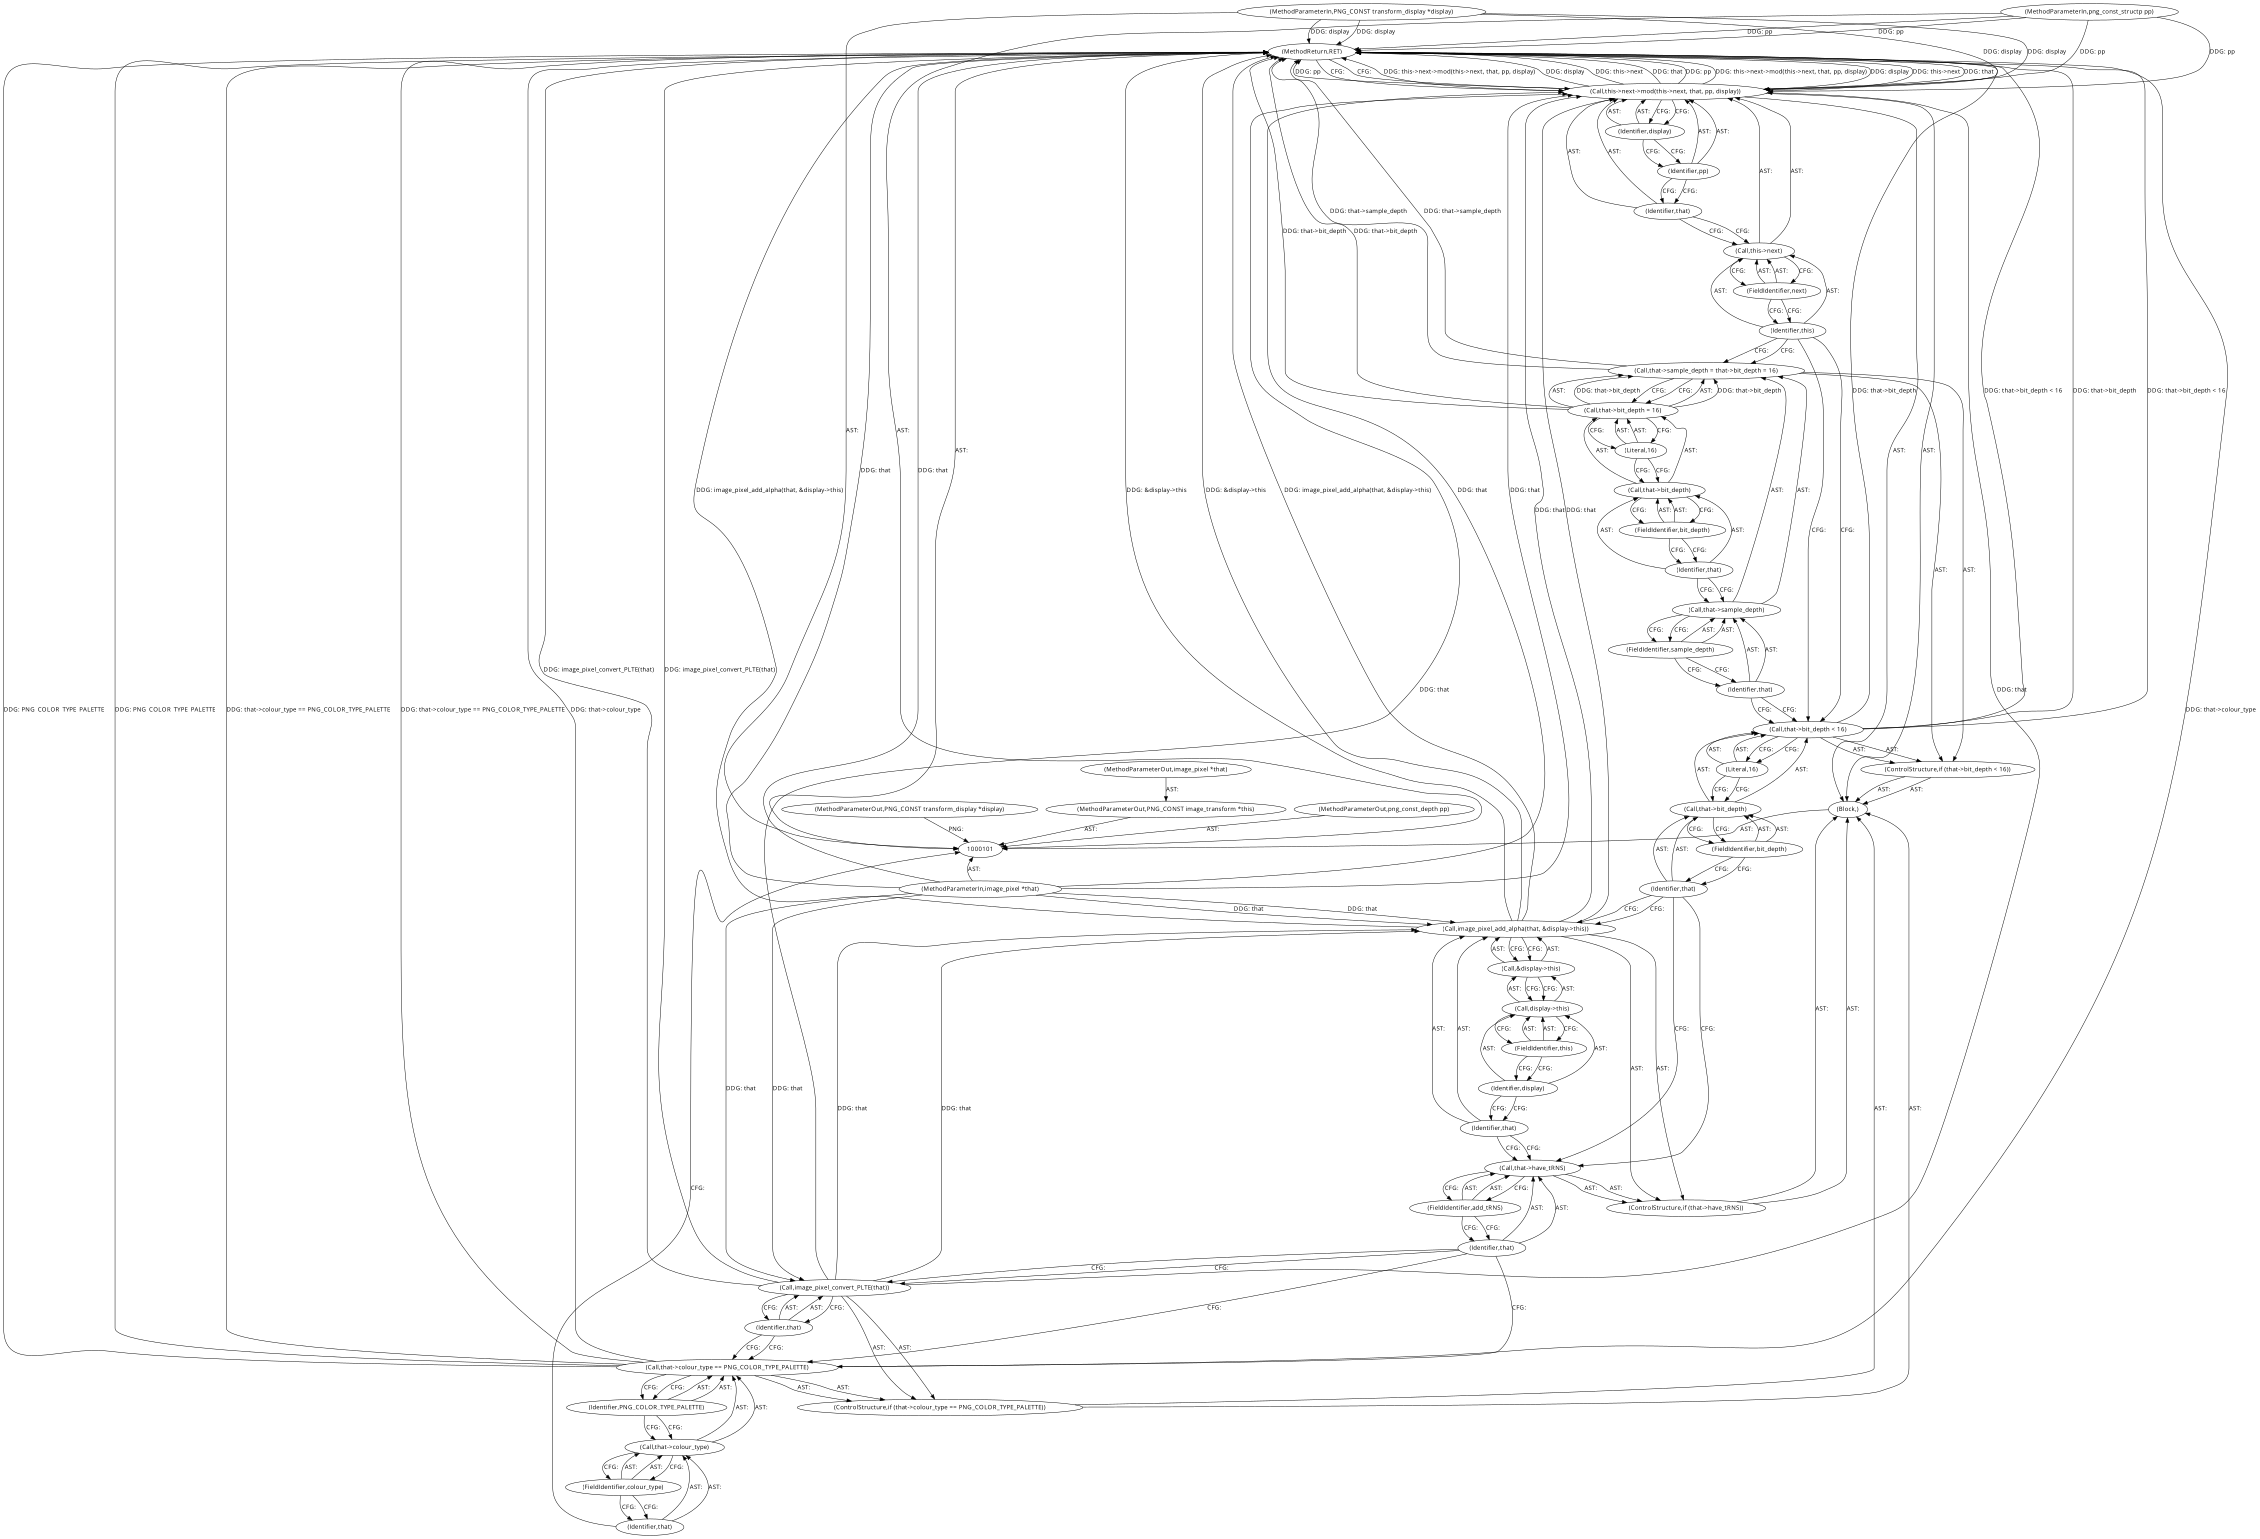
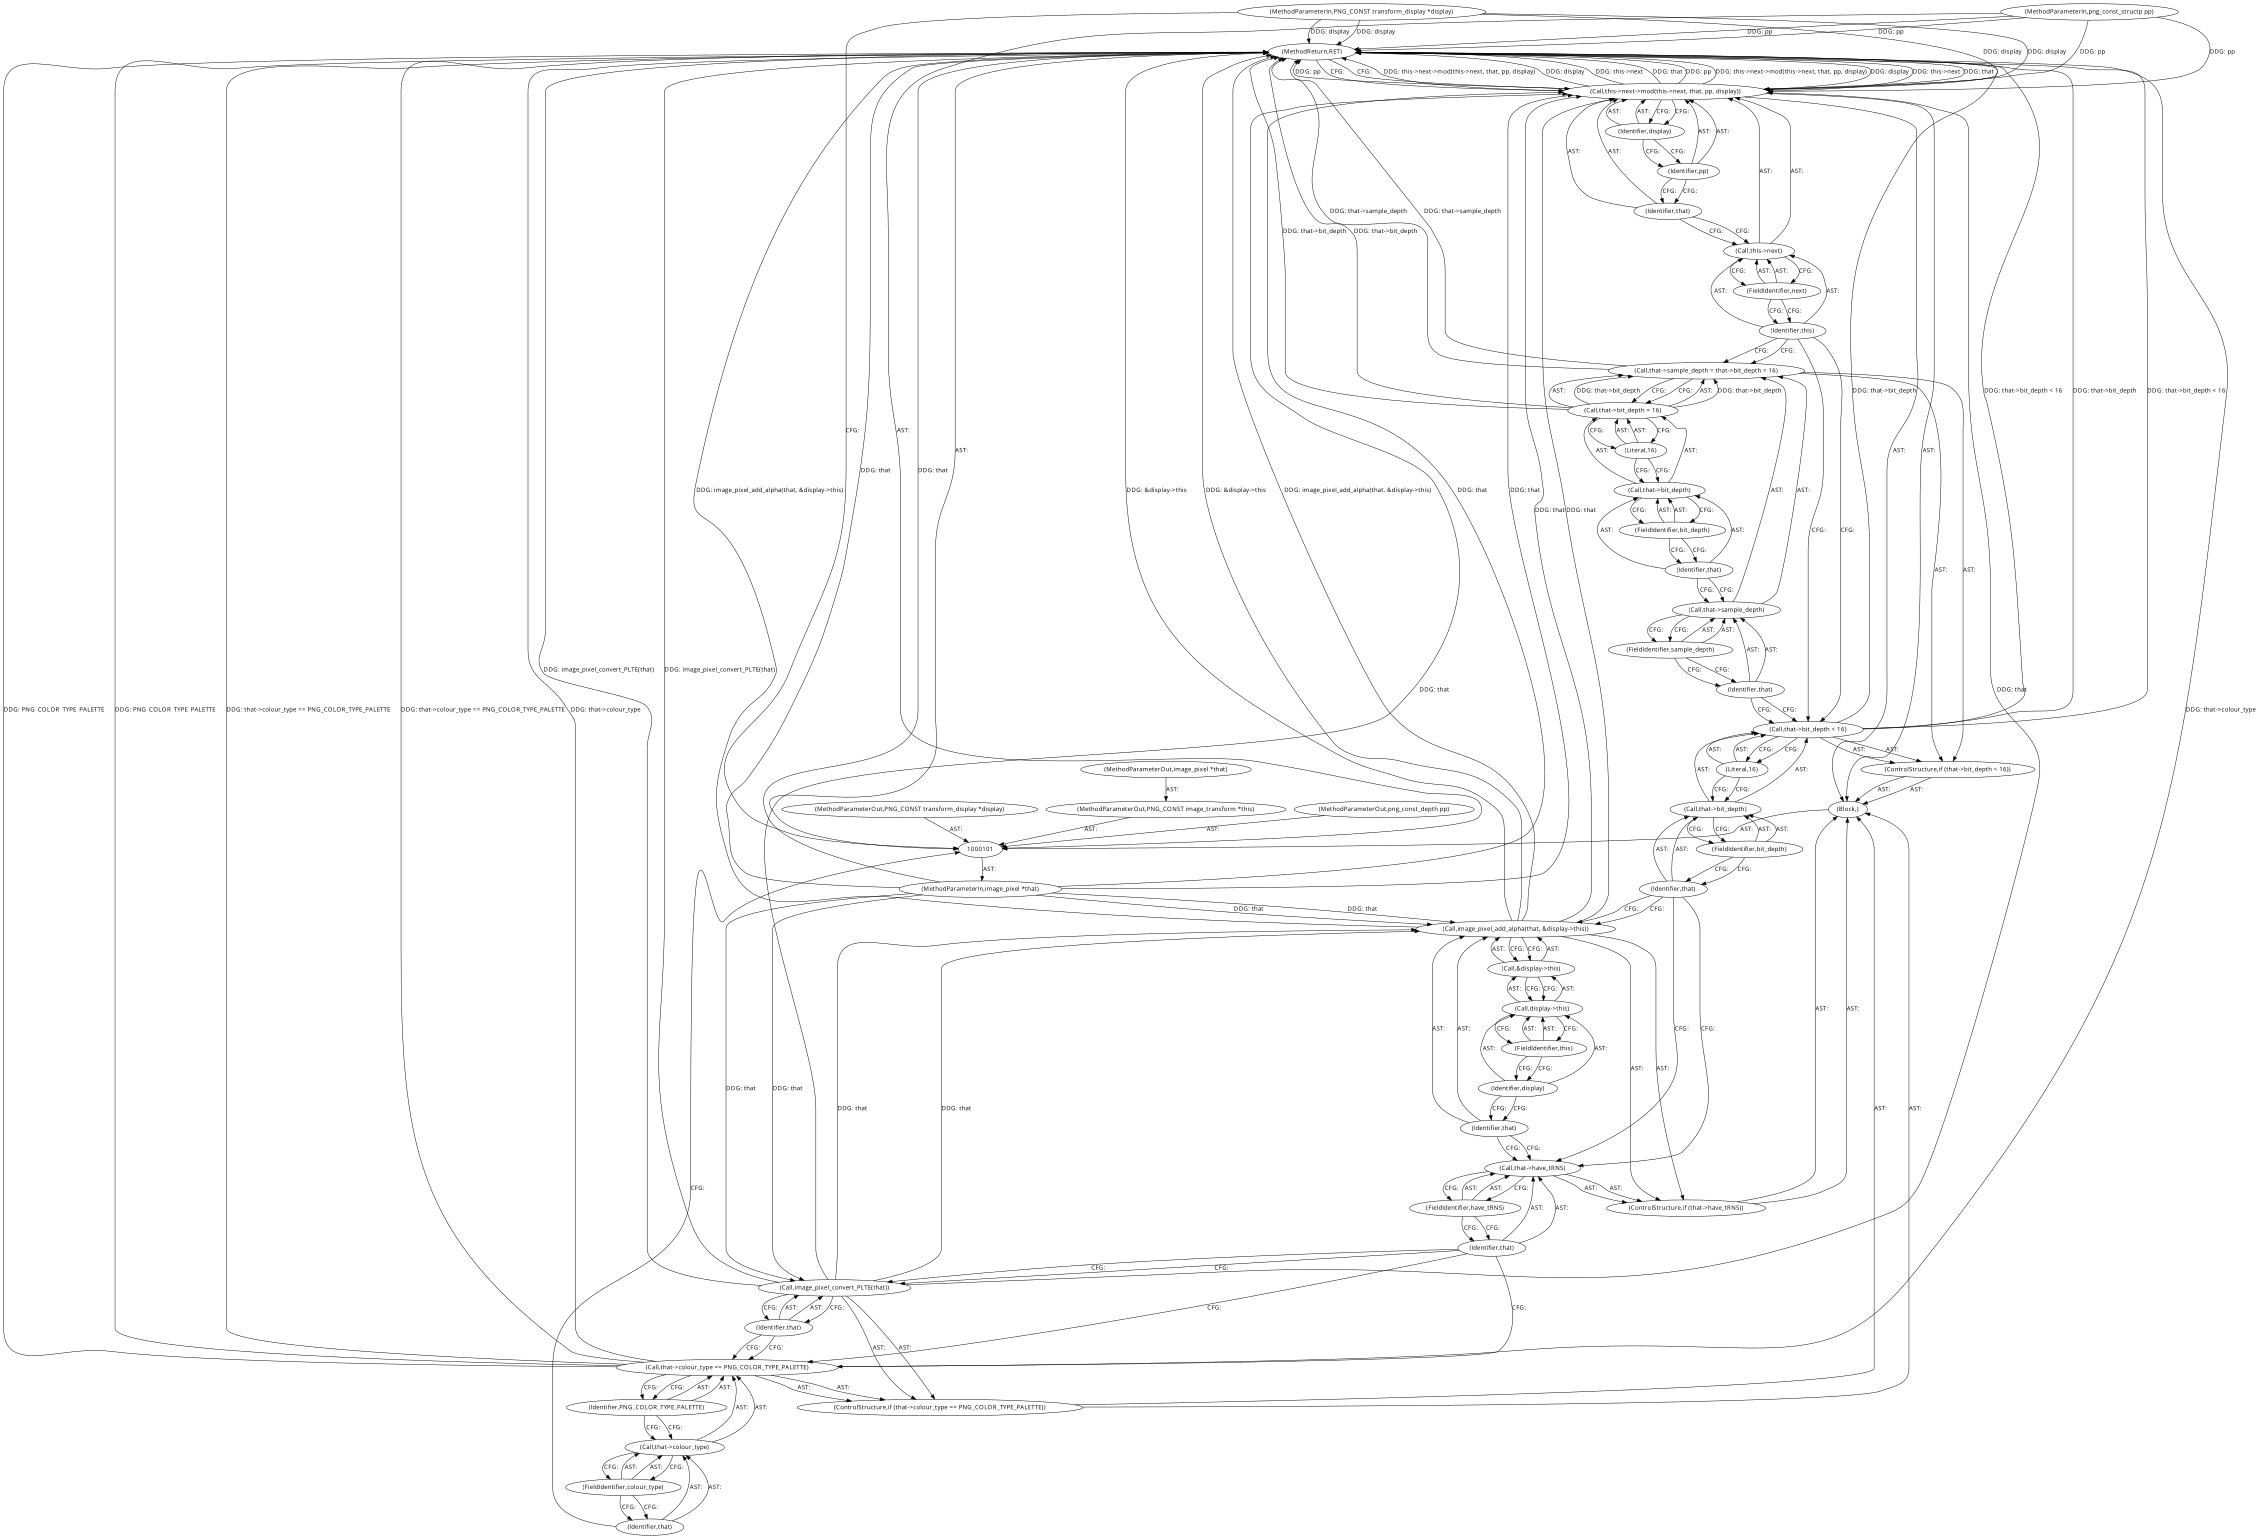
edge "(MethodParameterIn,PNG_CONST transform_display *display)" -> "1000101": label "AST: " -> "CFG: "
edge "(MethodParameterOut,PNG_CONST transform_display *display)" -> "1000101": label "PNG: " -> "AST: "
edge "(MethodParameterIn,image_pixel *that)" -> "1000101": reversed
node "(FieldIdentifier,add_tRNS)": label "(FieldIdentifier,add_tRNS)" -> "(FieldIdentifier,have_tRNS)"
